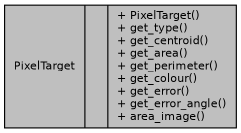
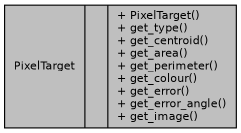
node "PixelTarget": text "+ area_image()" -> "+ get_image()"
